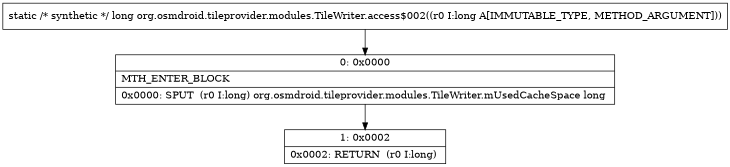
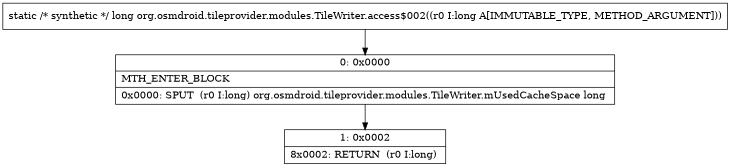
node "1: 0x0002": text "0x0002: RETURN  (r0 I:long)" -> "8x0002: RETURN  (r0 I:long)"
